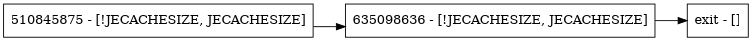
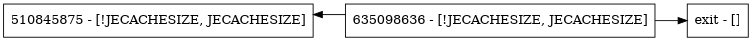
edge "510845875 - [!JECACHESIZE, JECACHESIZE]" -> "635098636 - [!JECACHESIZE, JECACHESIZE]": reversed
